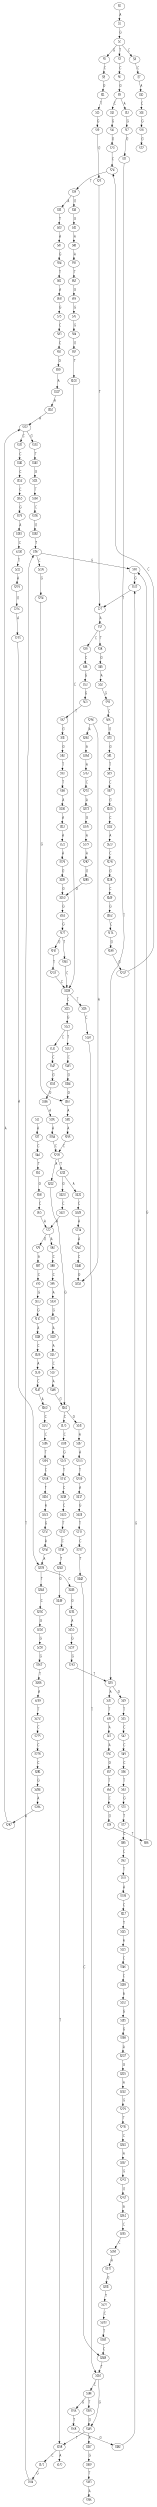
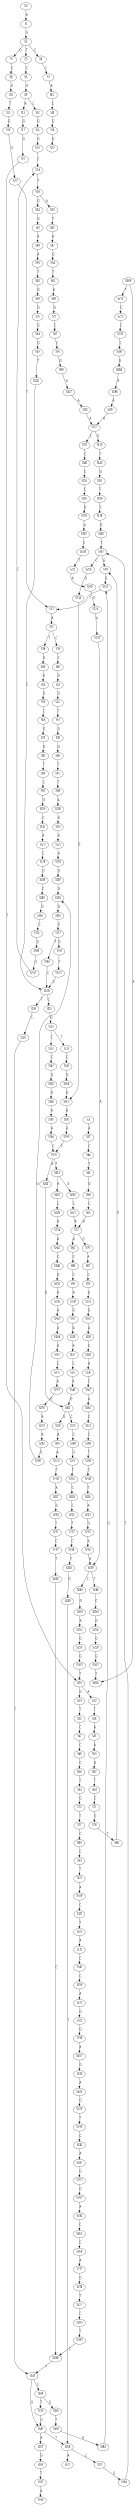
edge "S256" -> "S252": reversed
edge "S266" -> "S269": reversed
